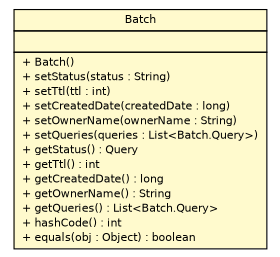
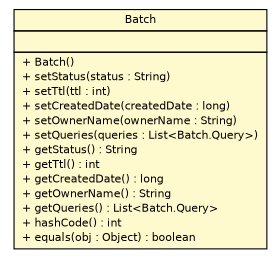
node "Batch": text "+ getStatus() : Query" -> "+ getStatus() : String"
